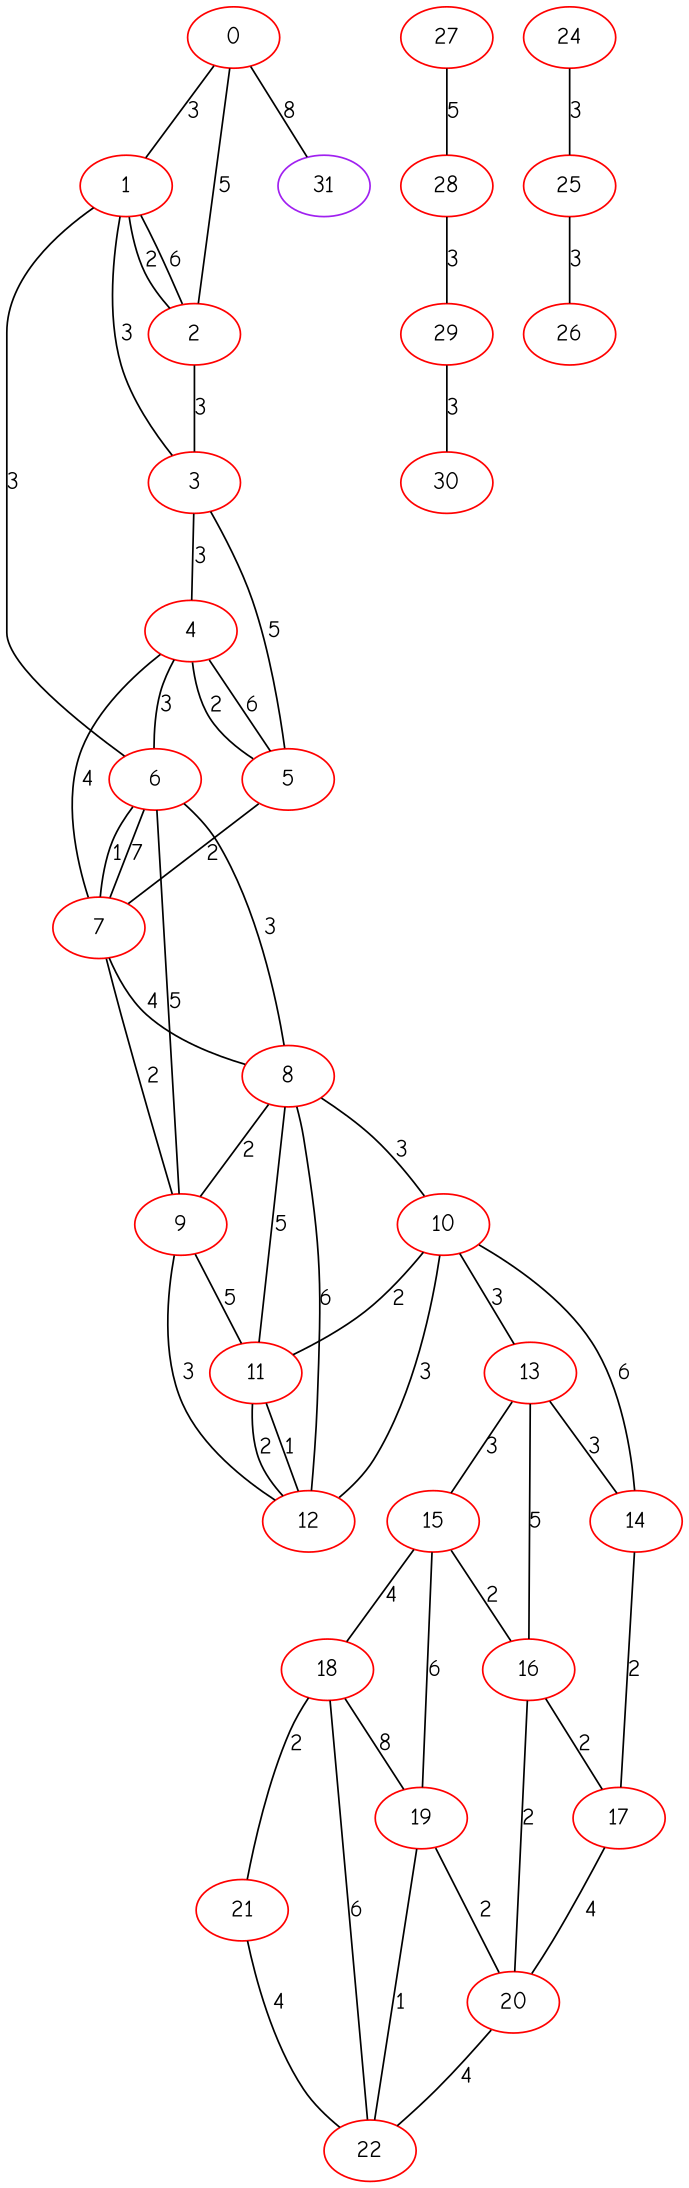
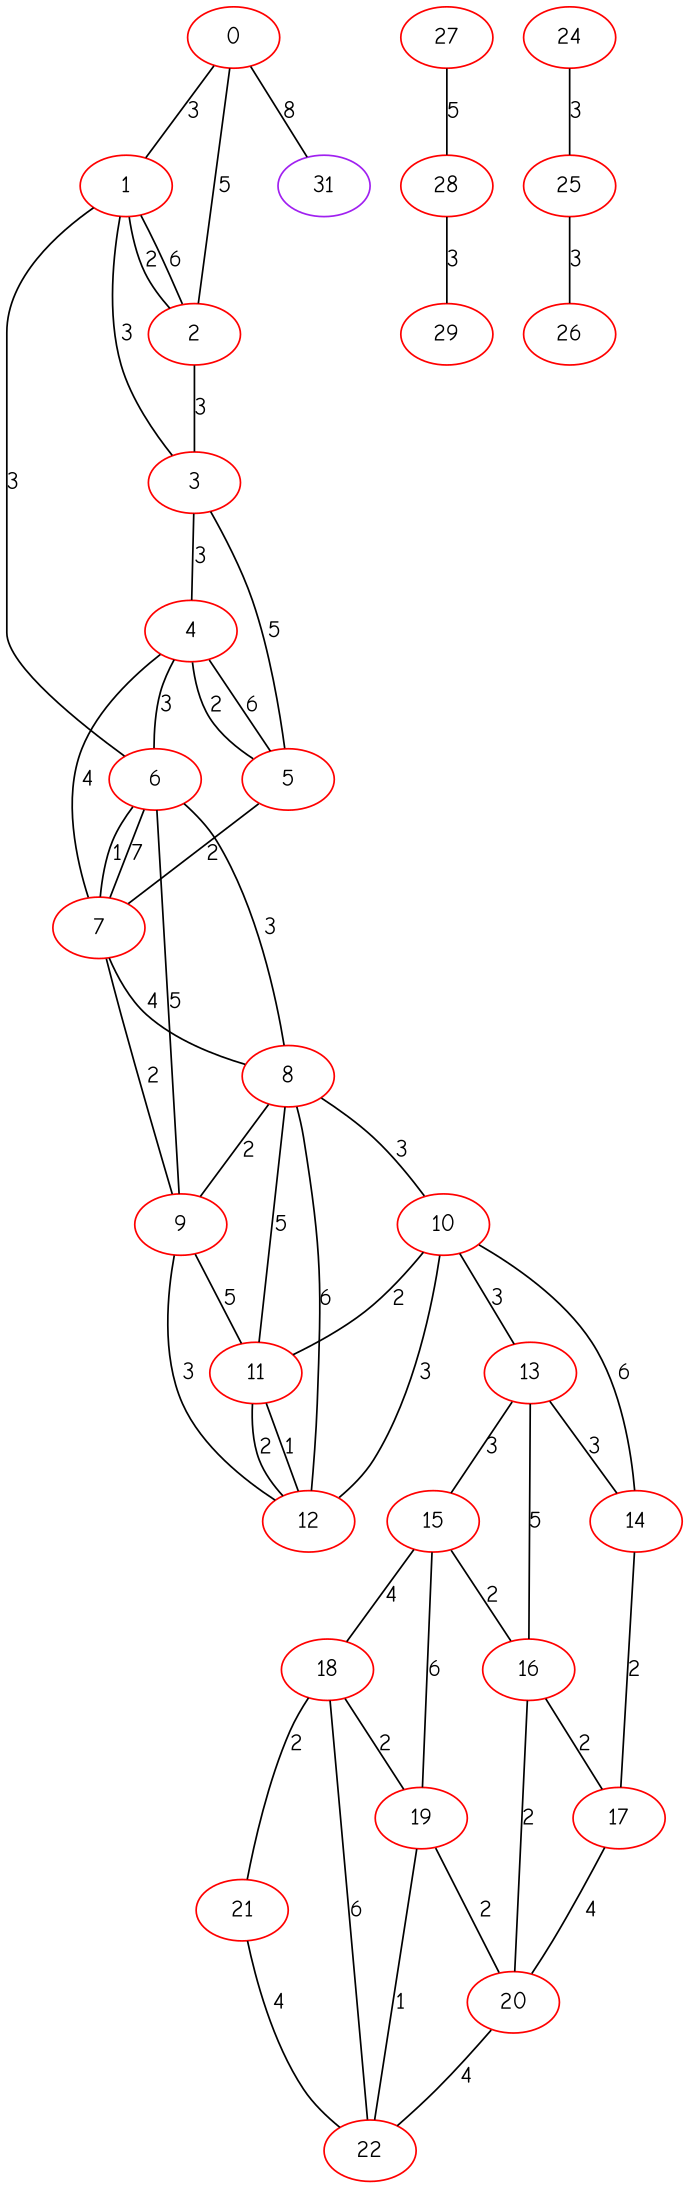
node "30": removed
edge "18" -- "19": label "8" -> "2"
